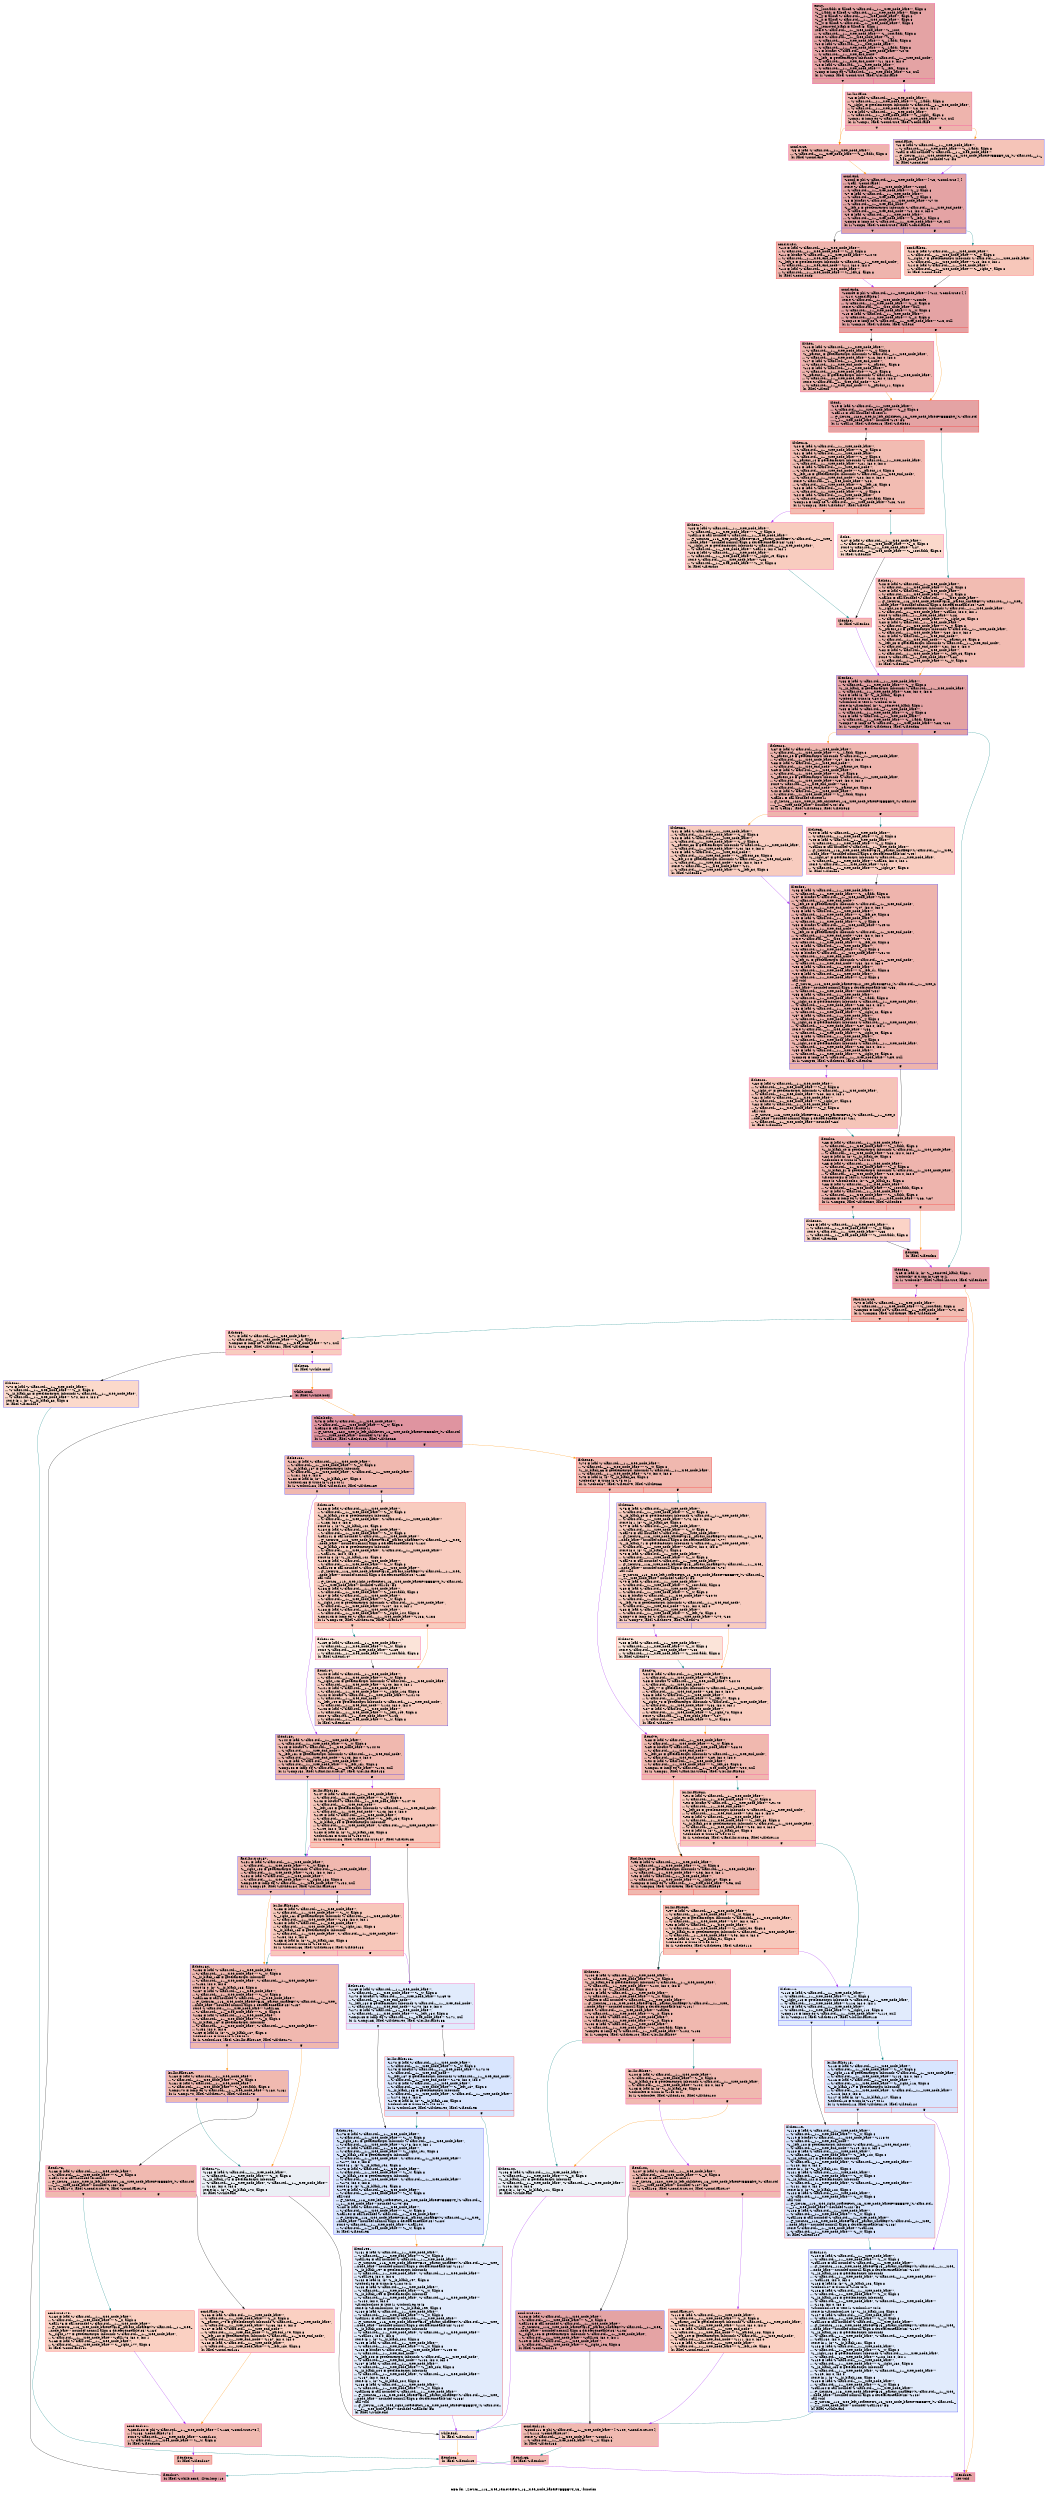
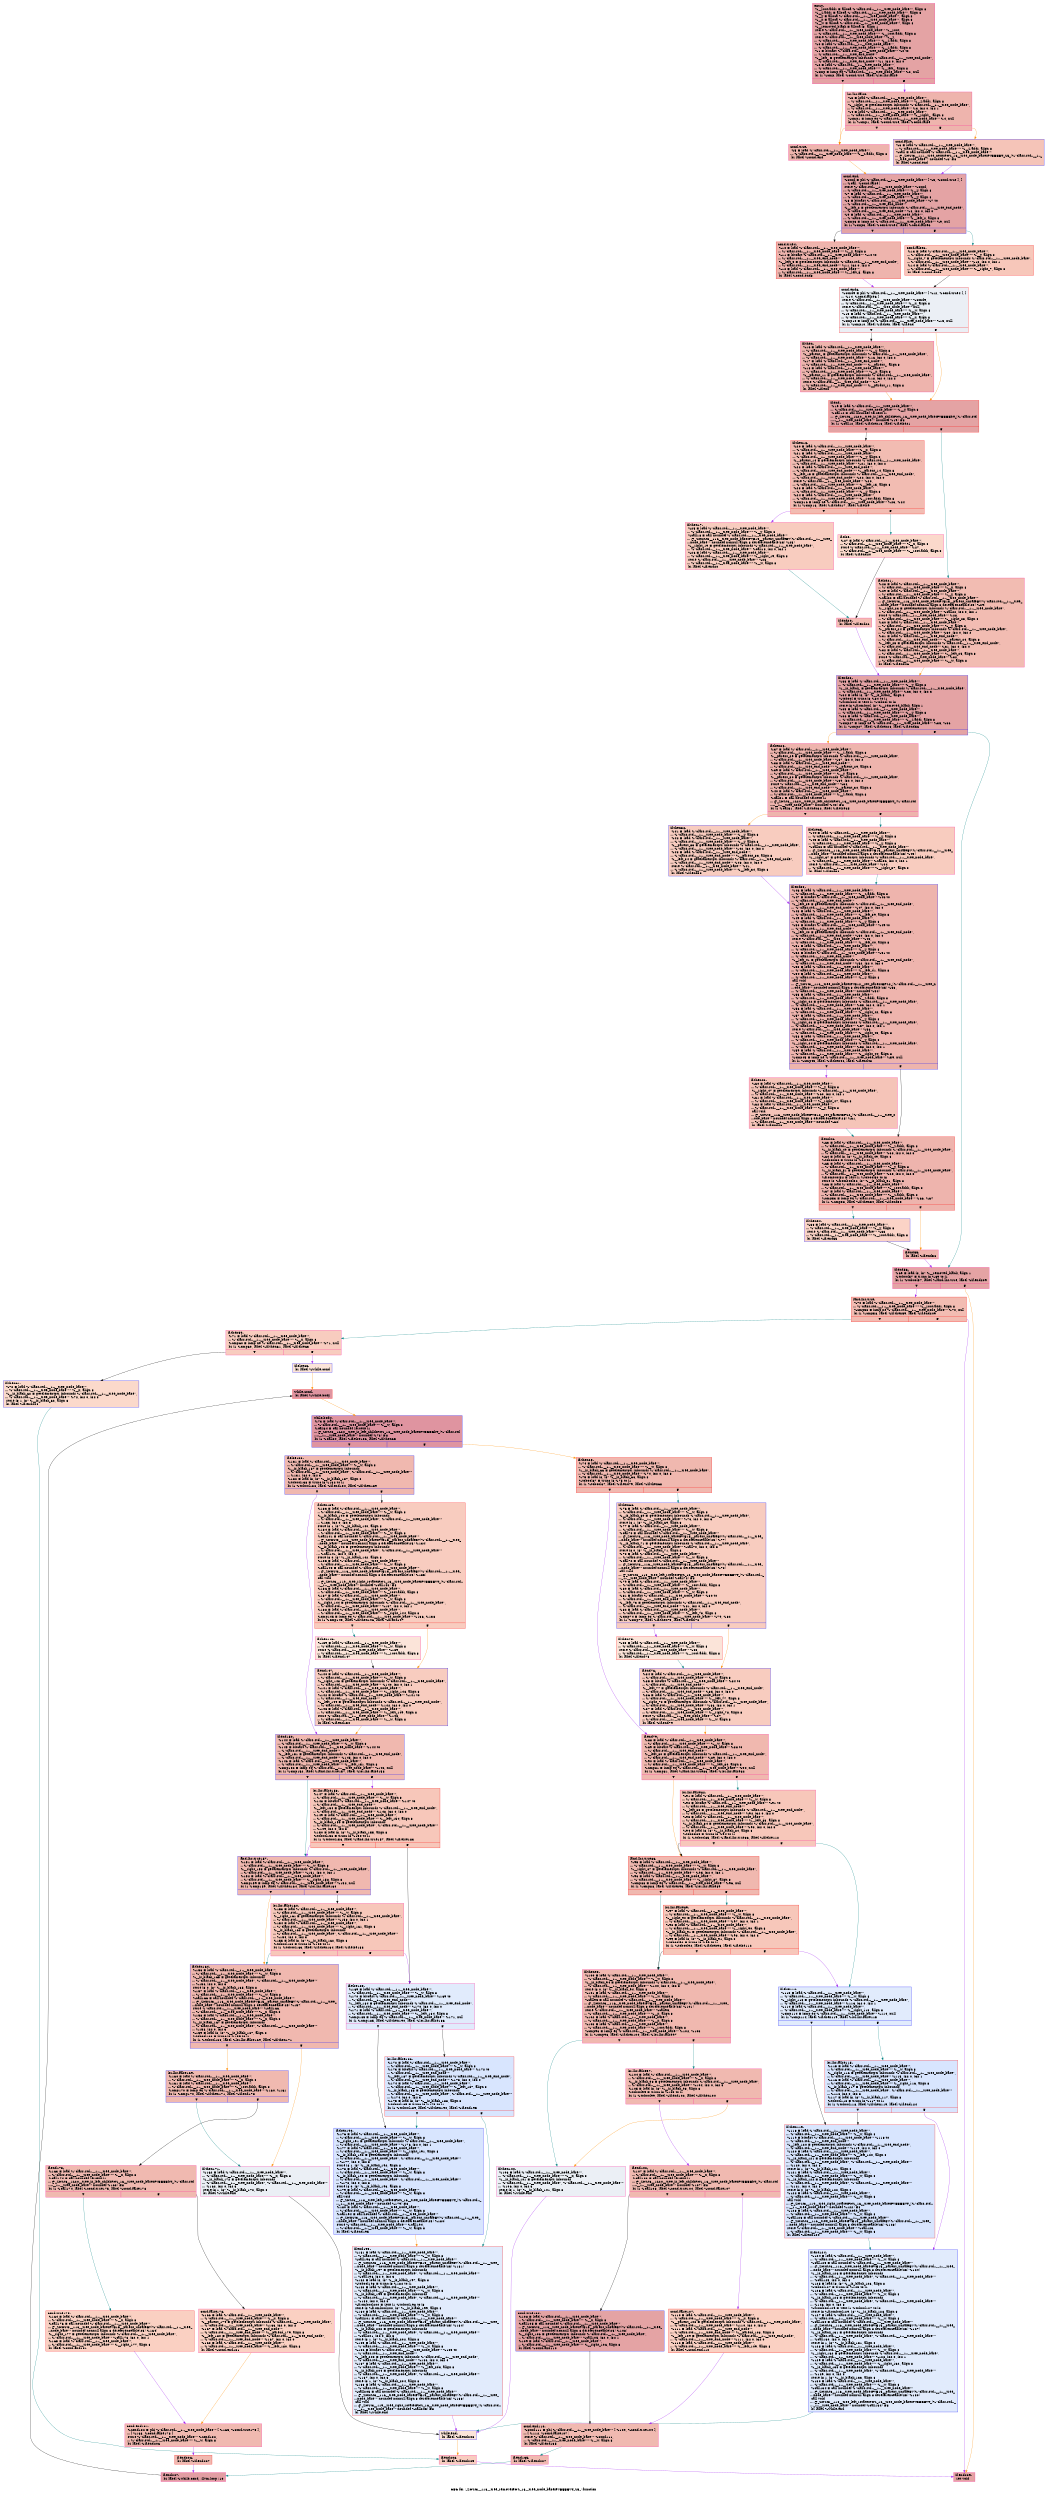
node "cond.end8:": fillcolor #c32e3170 -> #d1dae970
edge "if.else35:" -> "if.end38:": color black -> teal
